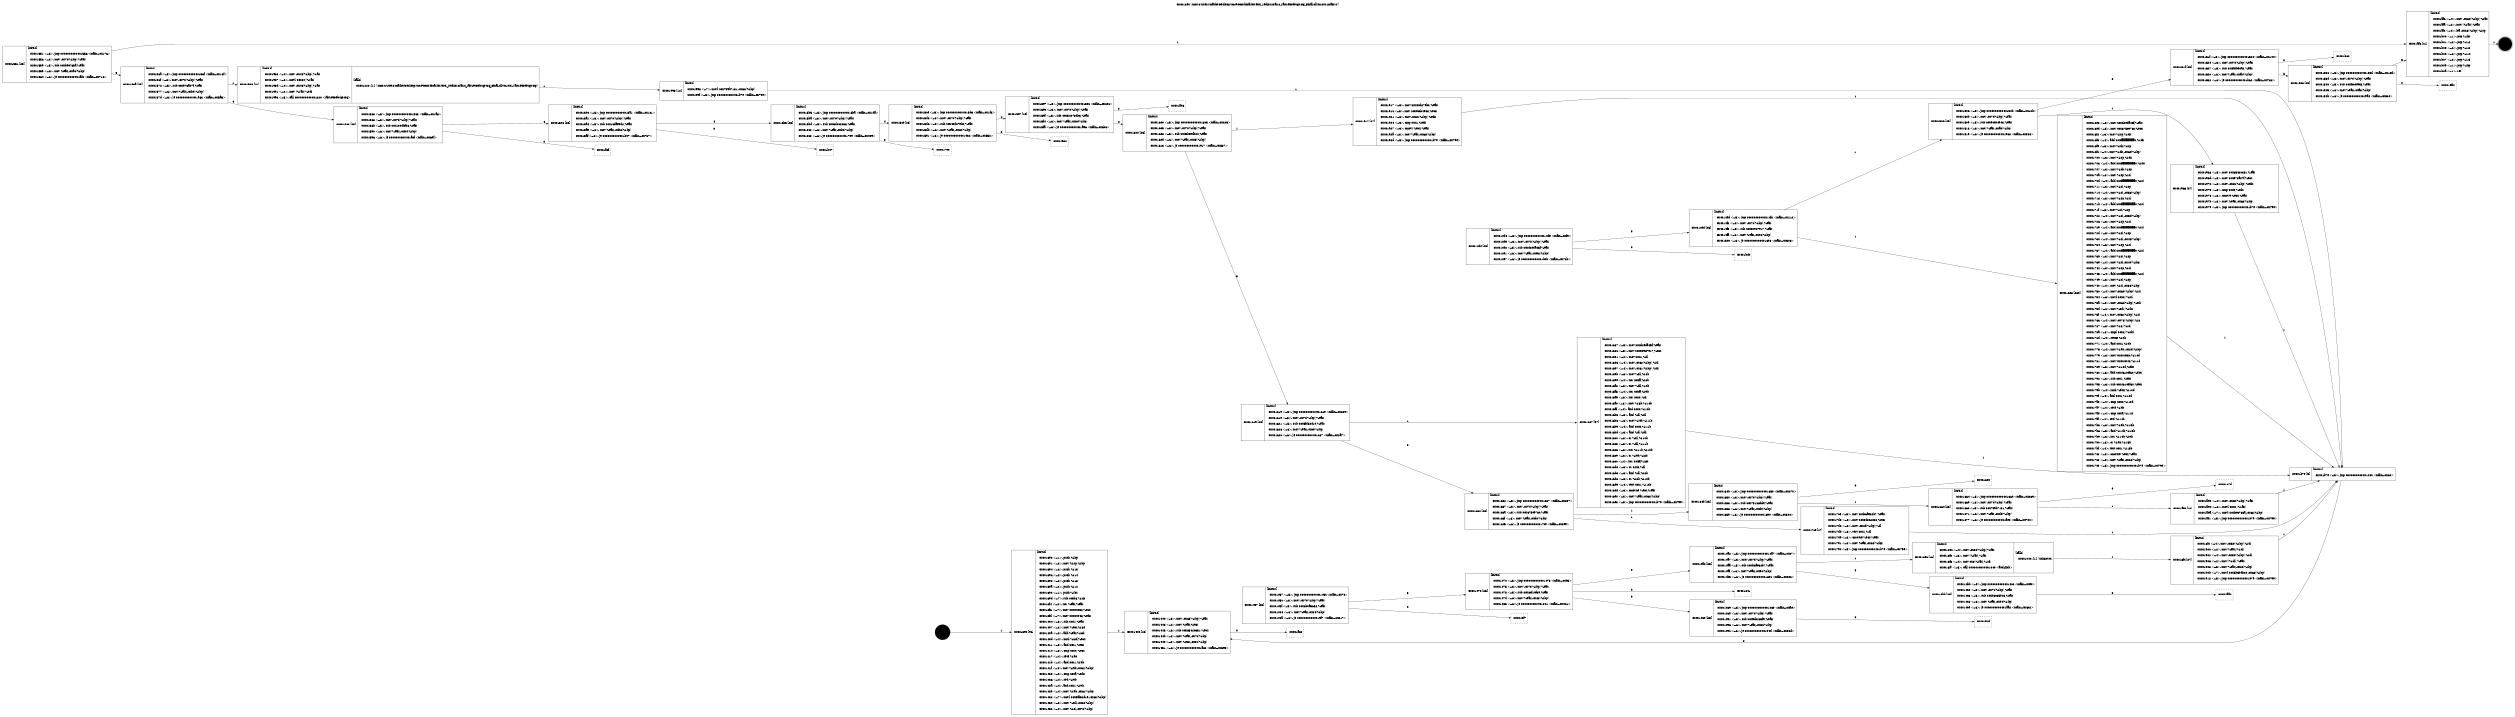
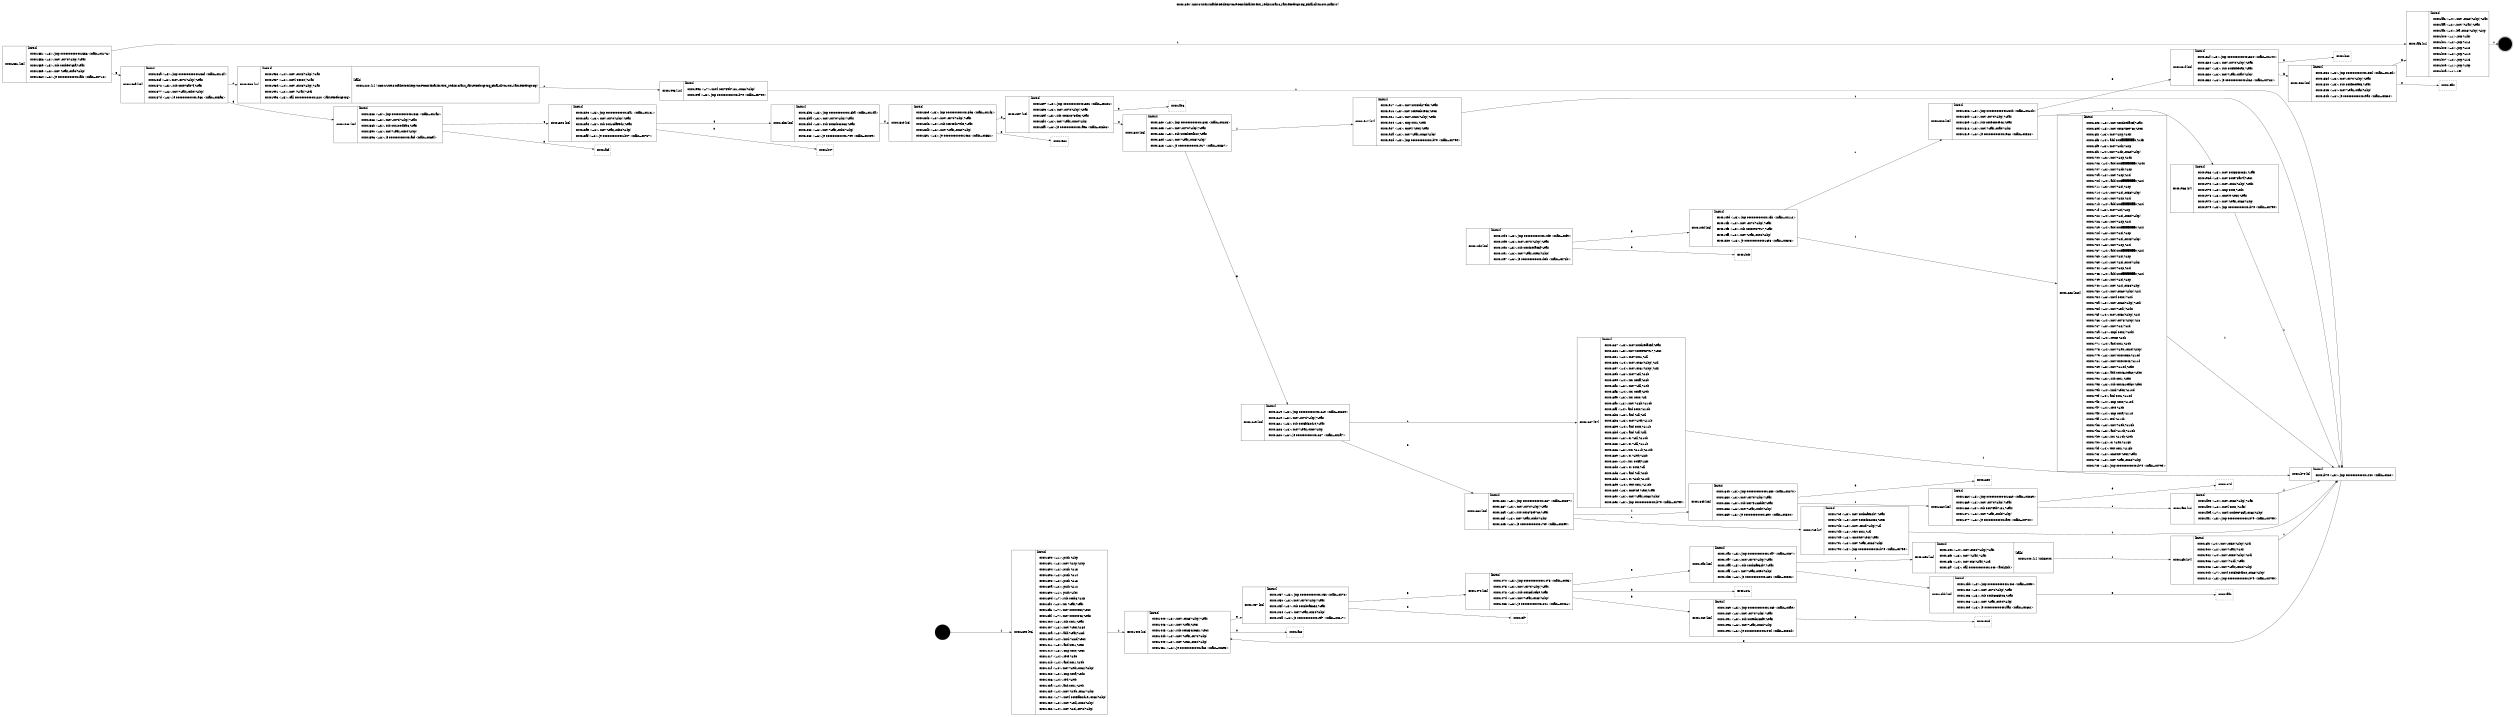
node "0x4017e9": removed
edge "0x401440 [23]" -> "0x401457 [25]": added, label "9"
